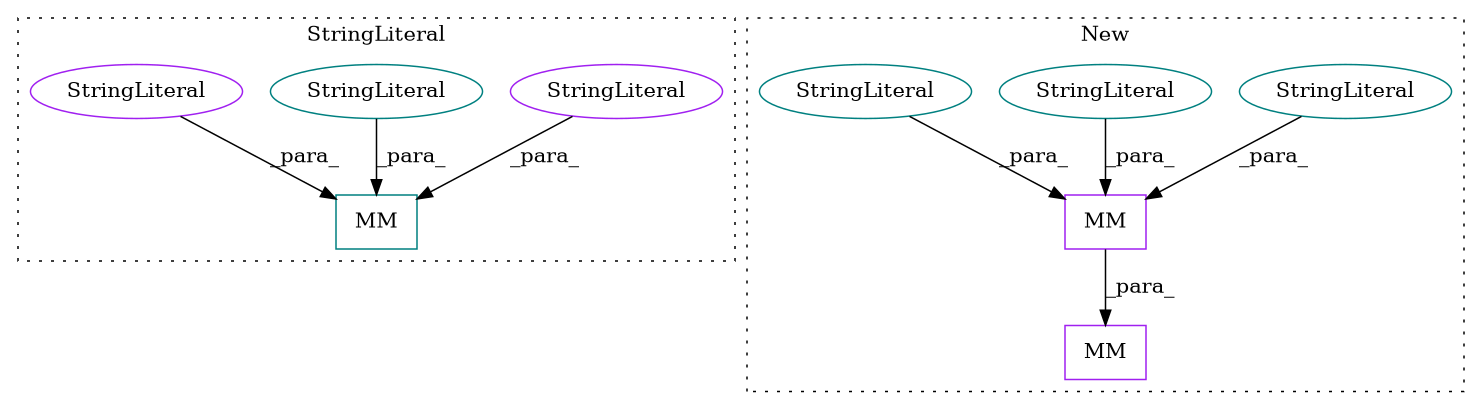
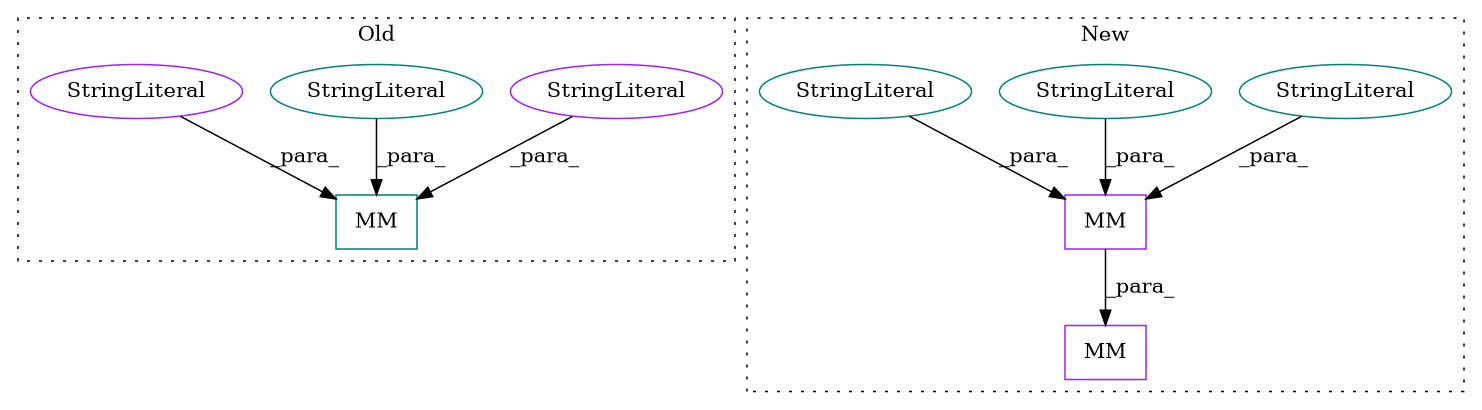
cluster "StringLiteral": label "StringLiteral" -> "Old"
